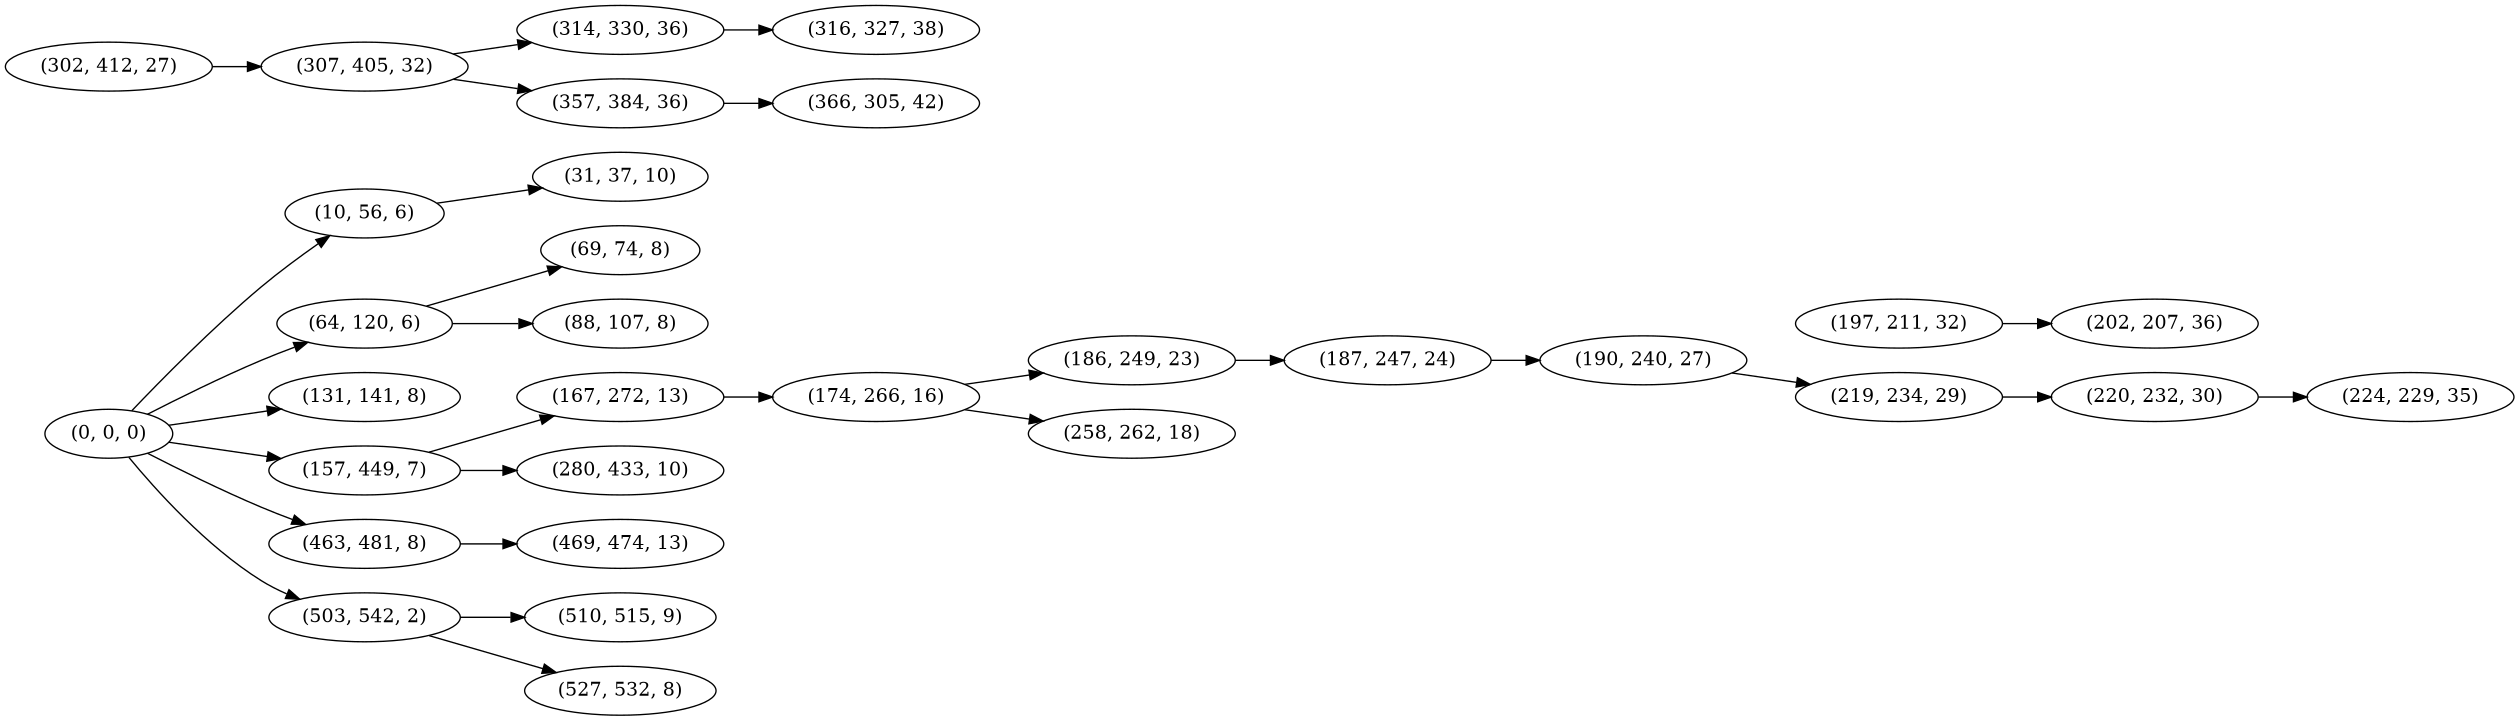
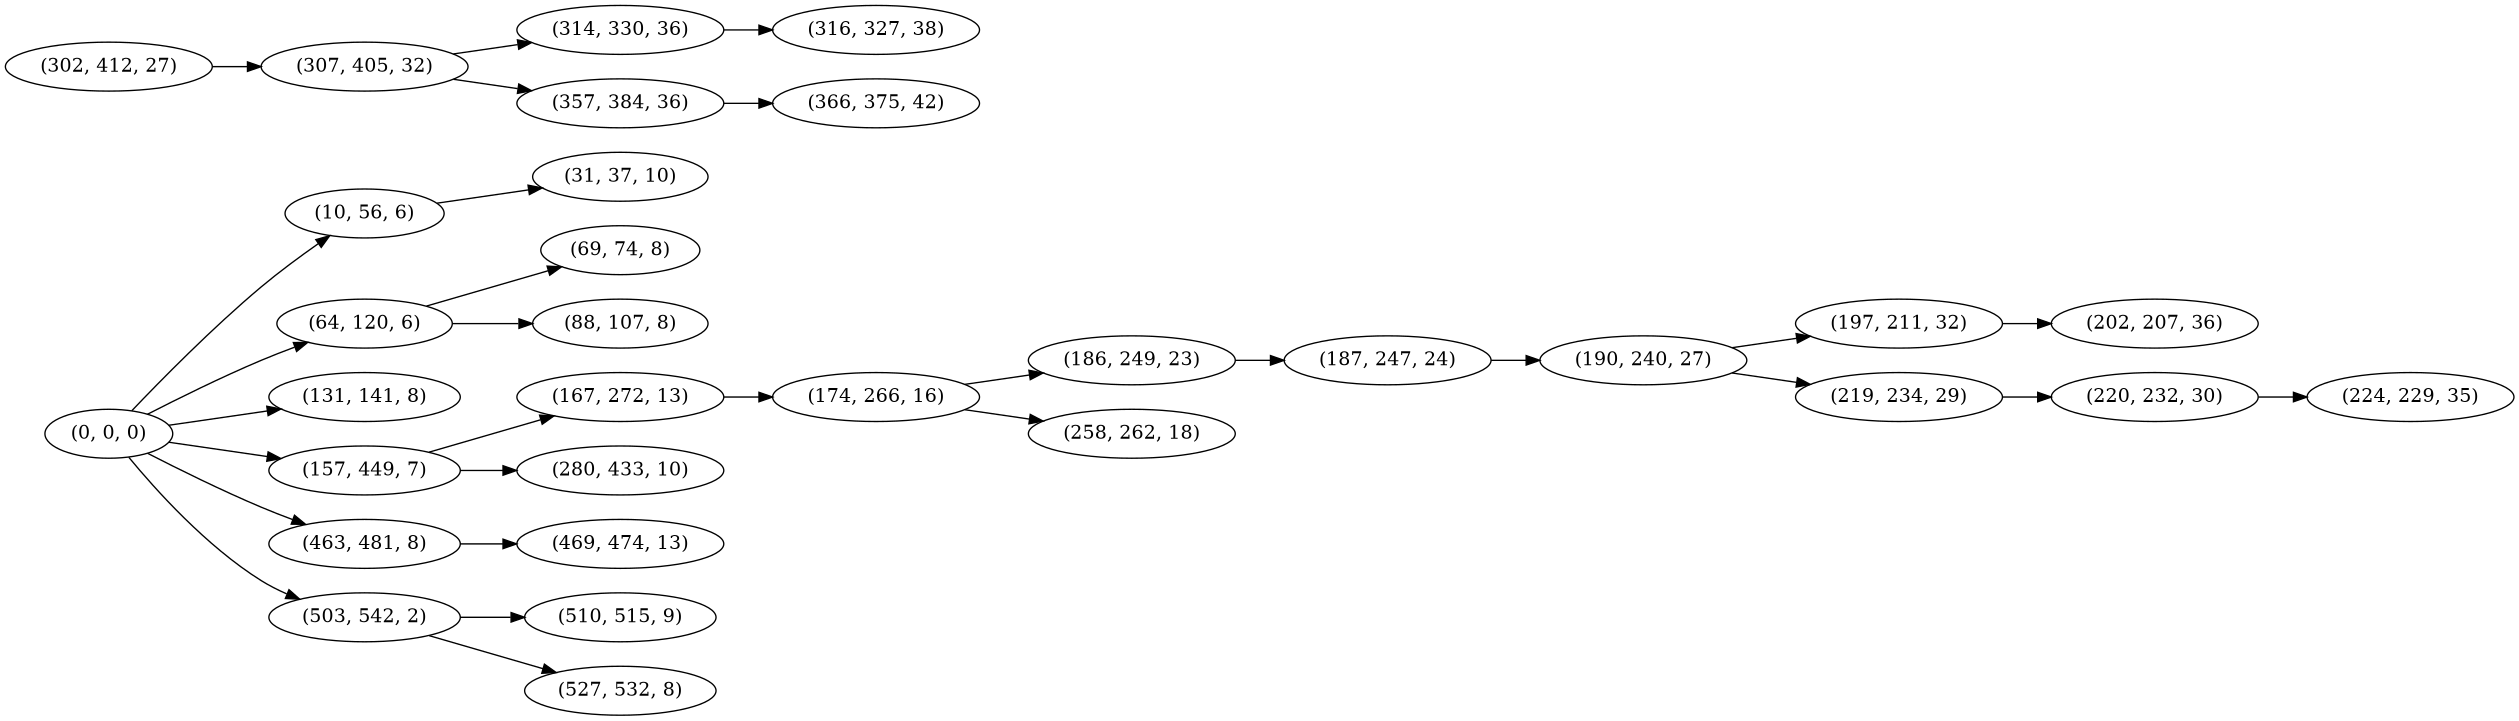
node "(366, 305, 42)": label "(366, 305, 42)" -> "(366, 375, 42)"
edge "(190, 240, 27)" -> "(197, 211, 32)": added
